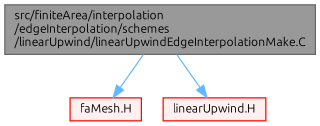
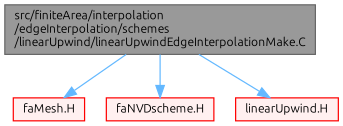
node "faNVDscheme.H": added
